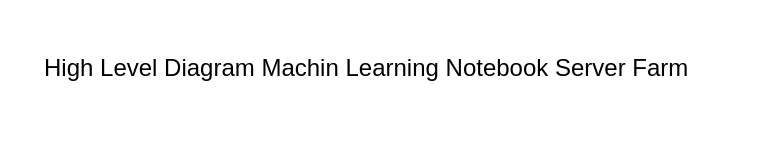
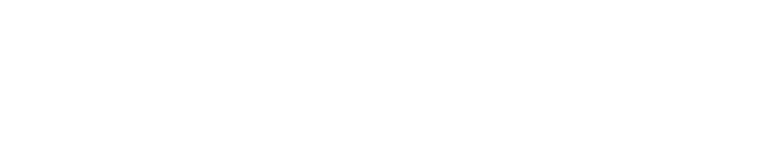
node "High Level Diagram Machin Learning Notebook Server Farm": removed
